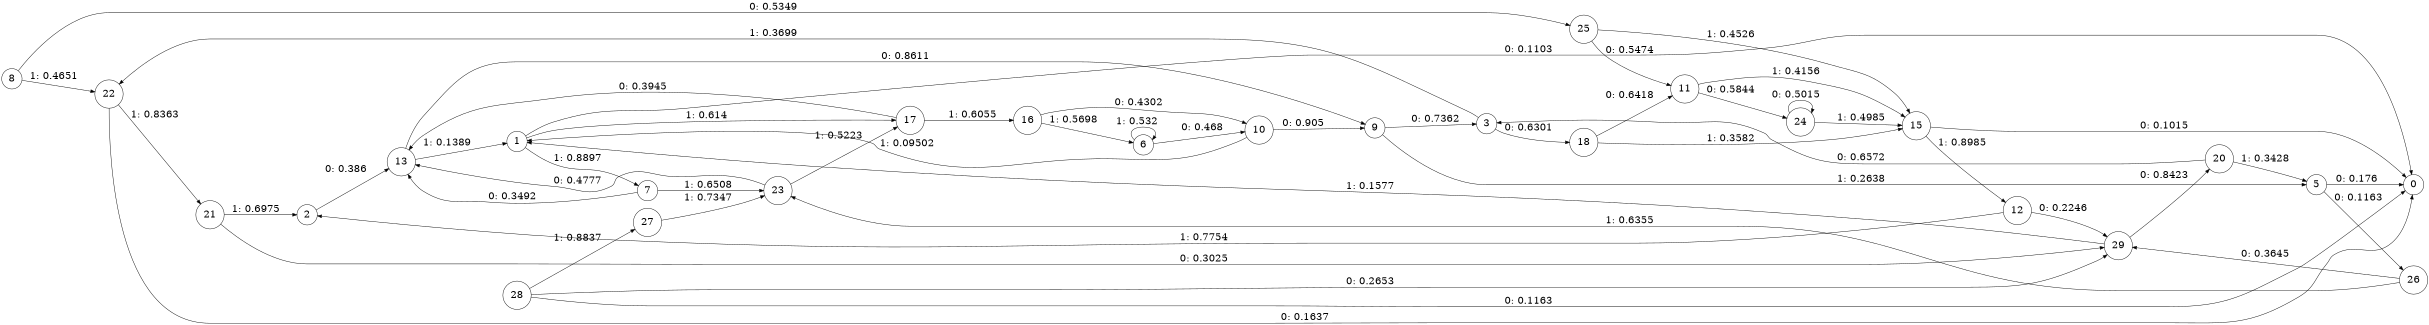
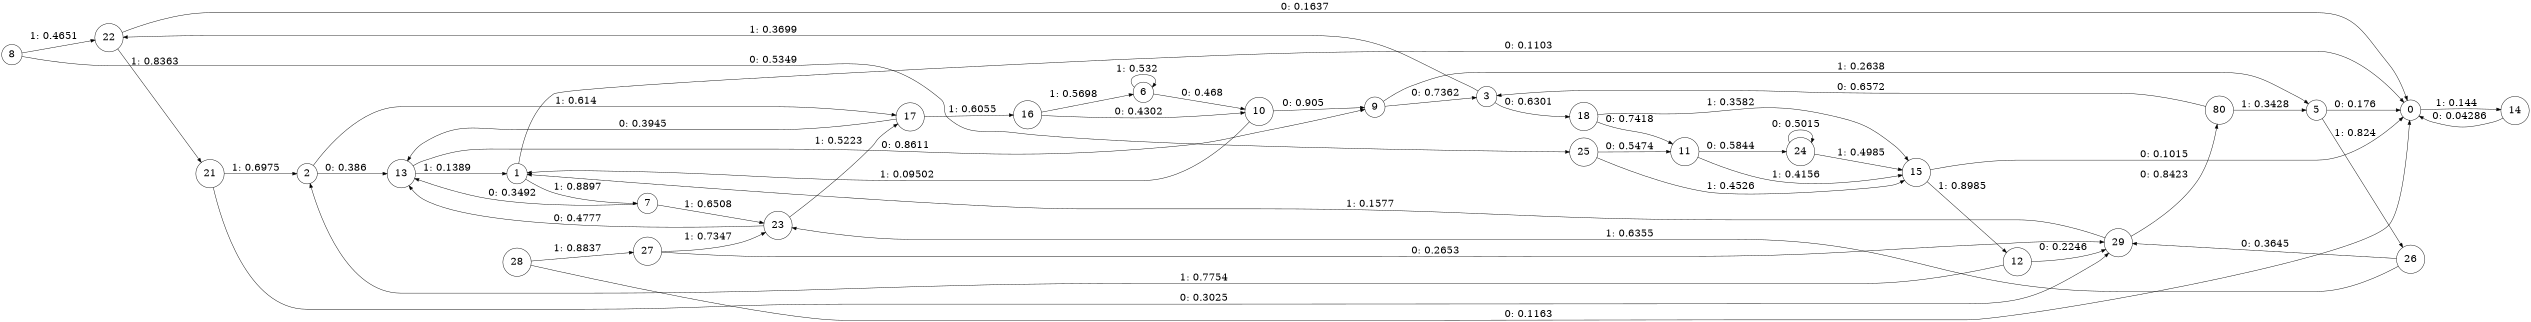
edge "18" -> "11": label "0: 0.6418   " -> "0: 0.7418   "
node "14": added
edge "1" -> "17": now "2" -> "17"
node "20": label "20" -> "80"
edge "5" -> "26": label "0: 0.1163   " -> "1: 0.824    "
edge "28" -> "29": now "27" -> "29"
